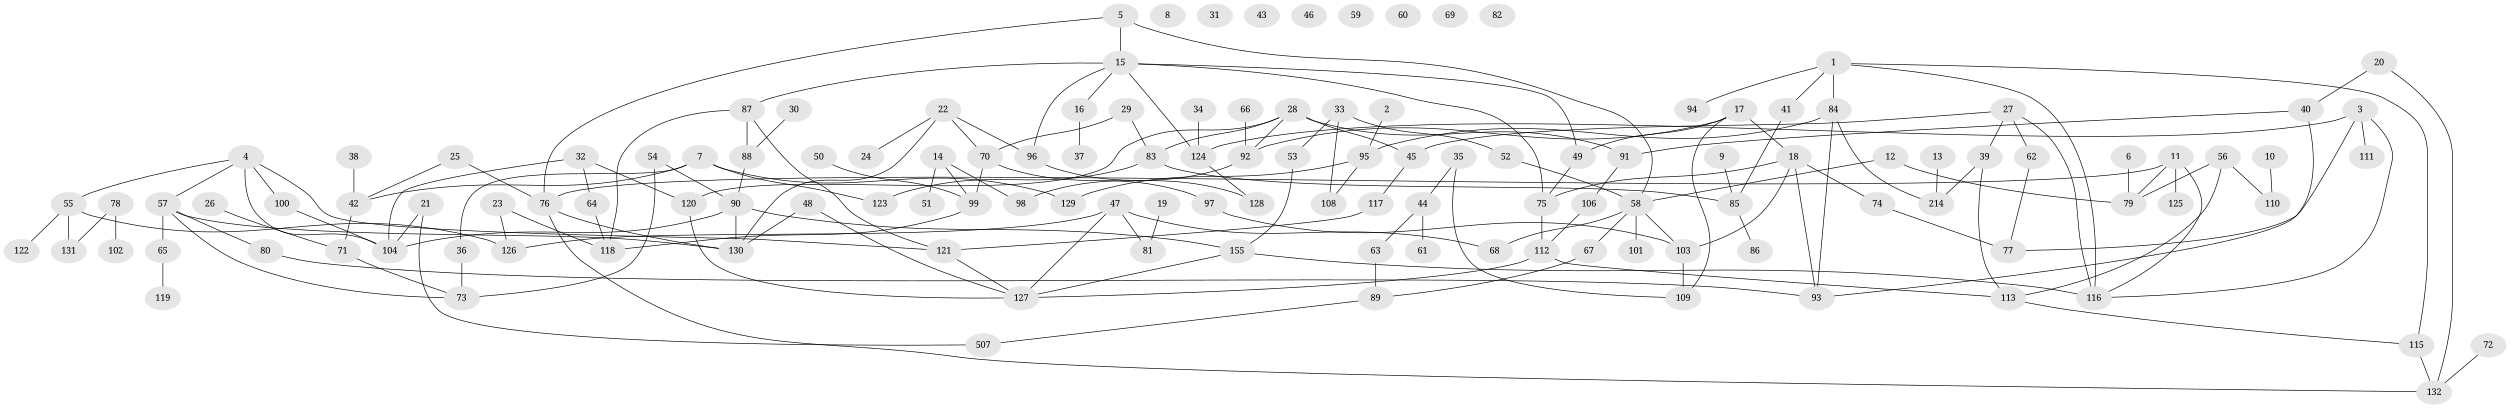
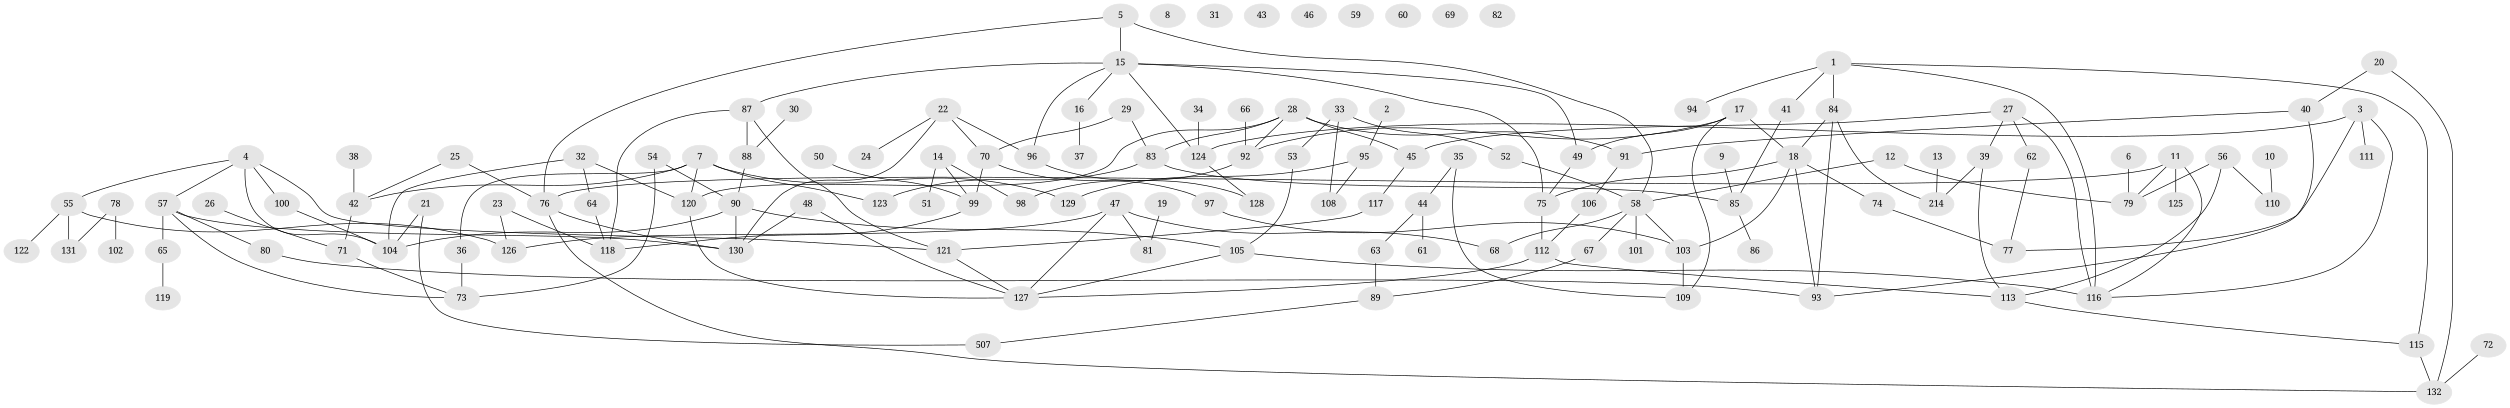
edge "84" -- "95": now "84" -- "18"
edge "7" -- "120": added
node "155": label "155" -> "105"
